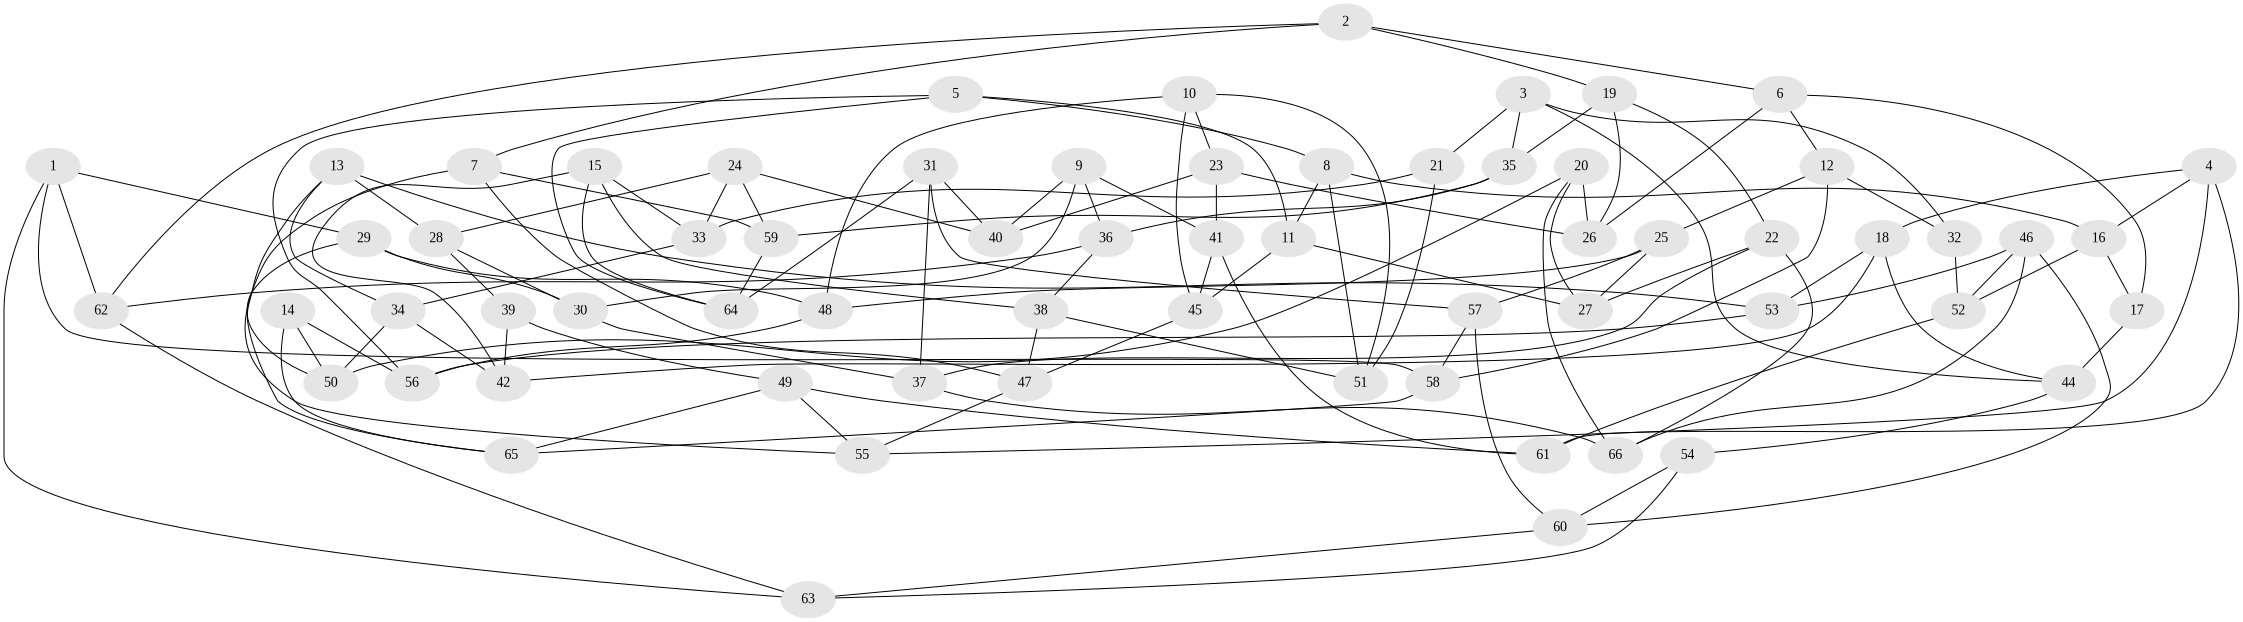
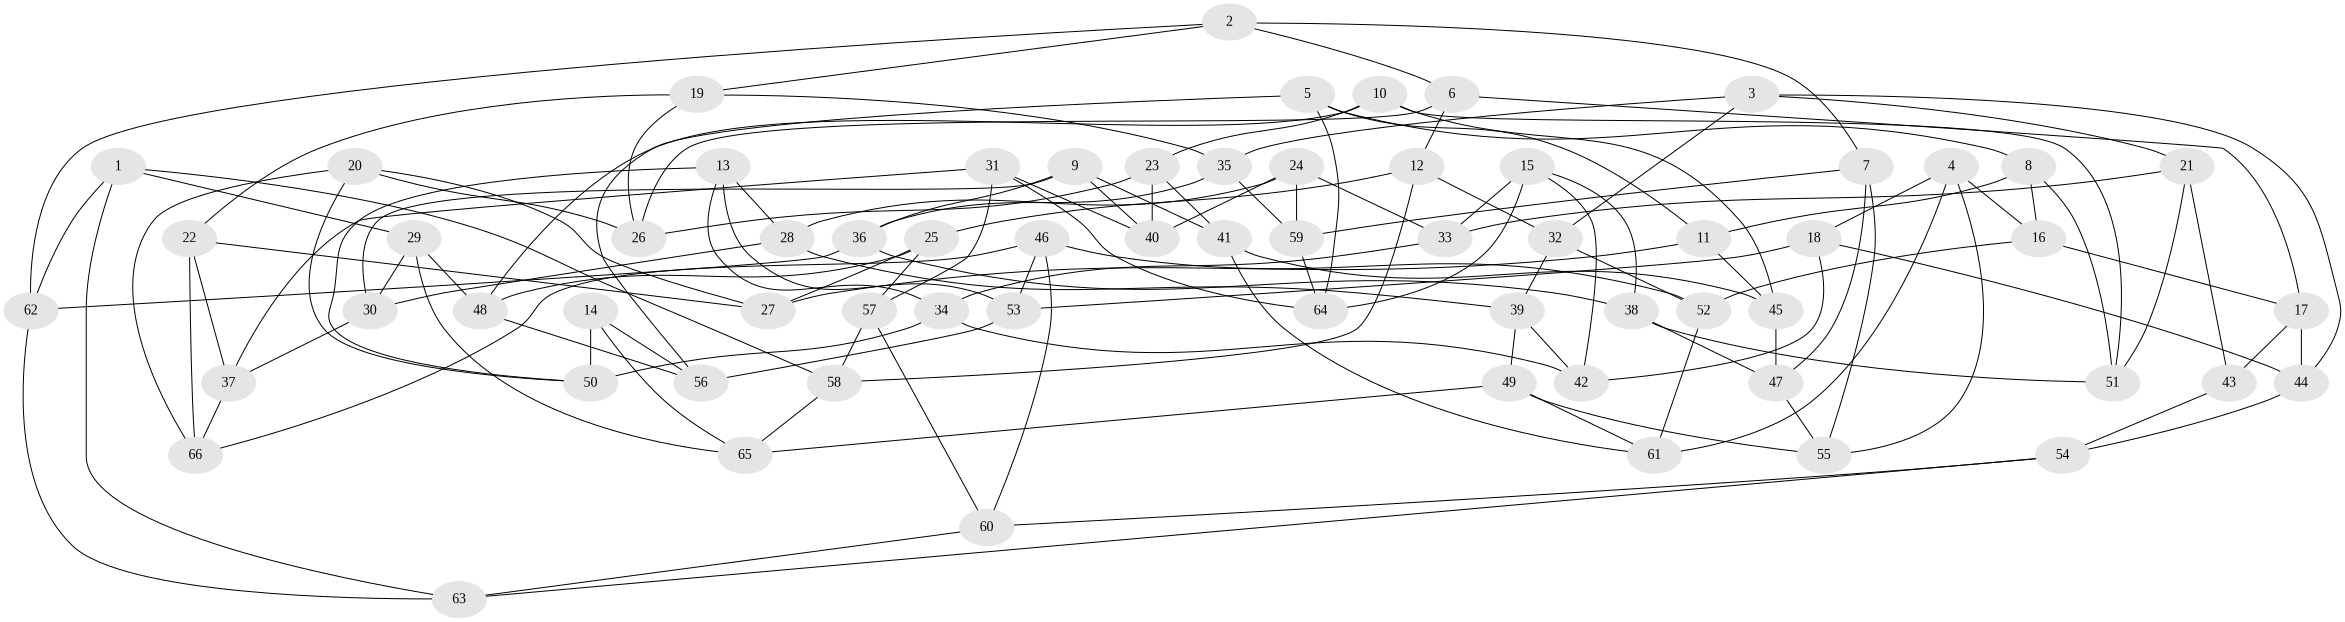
edge "32" -- "39": added
node "43": added
